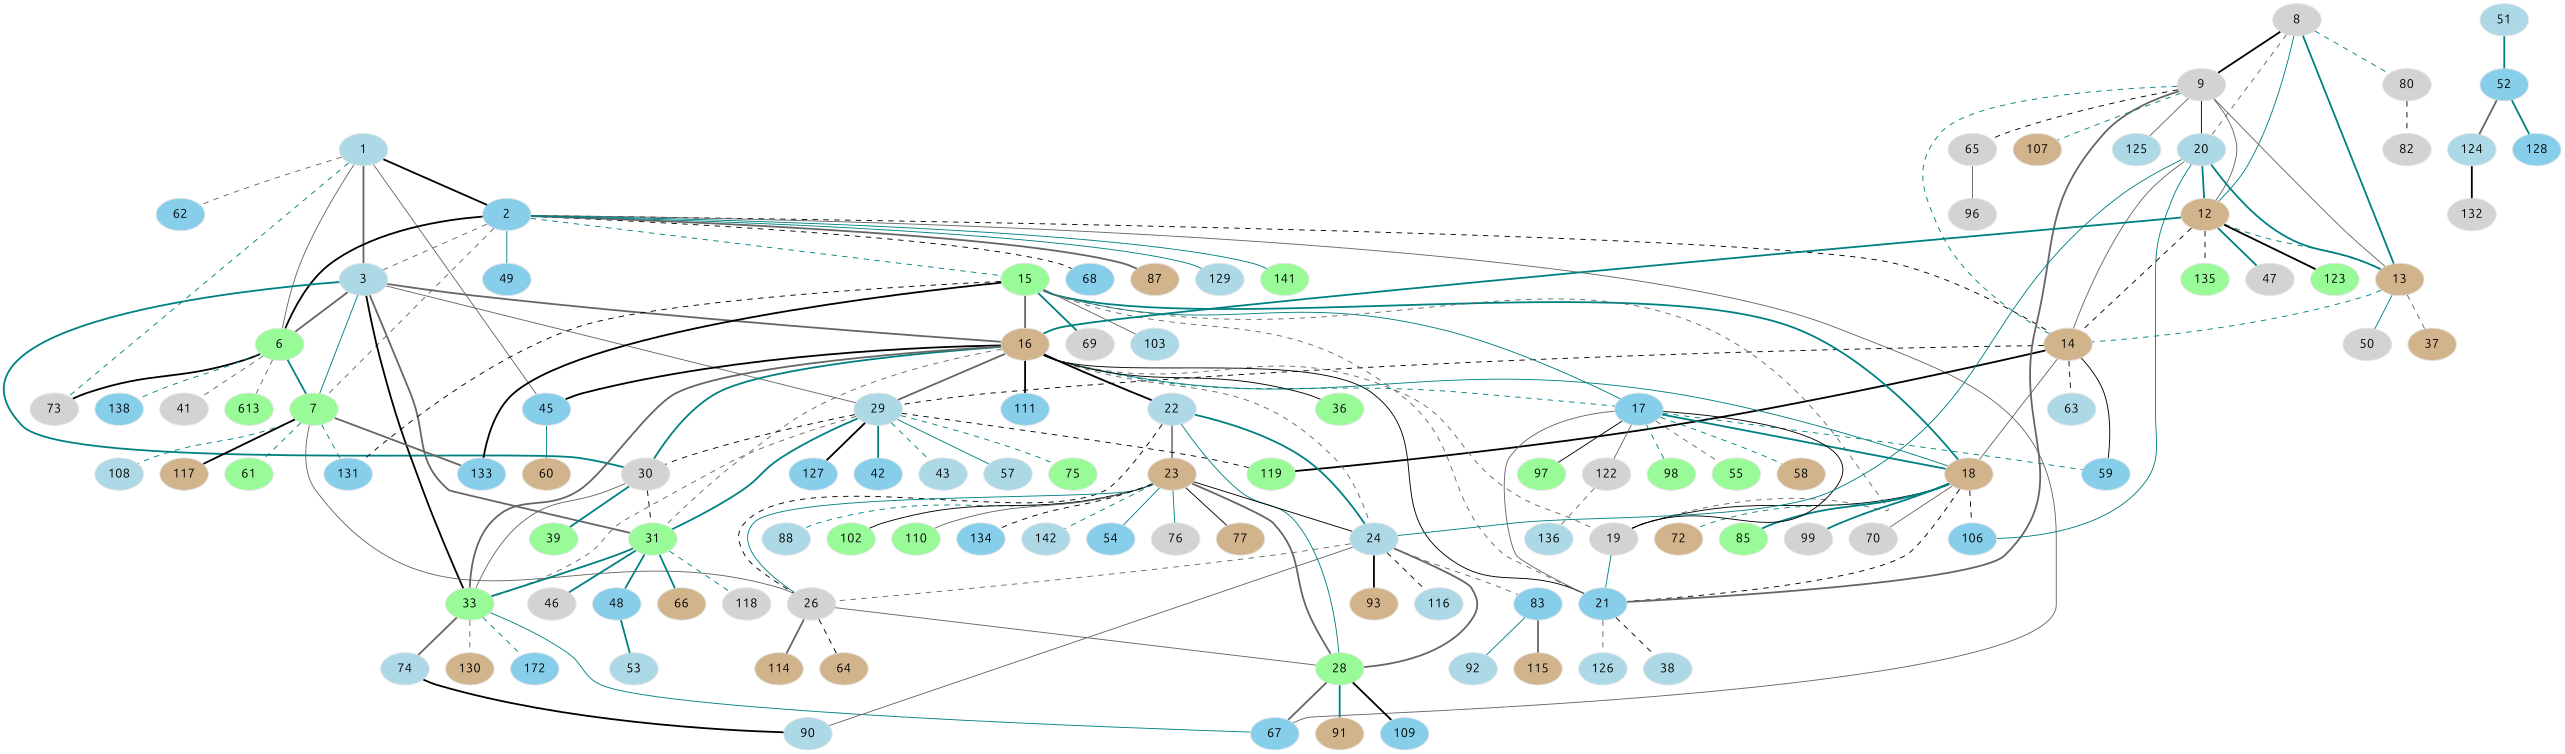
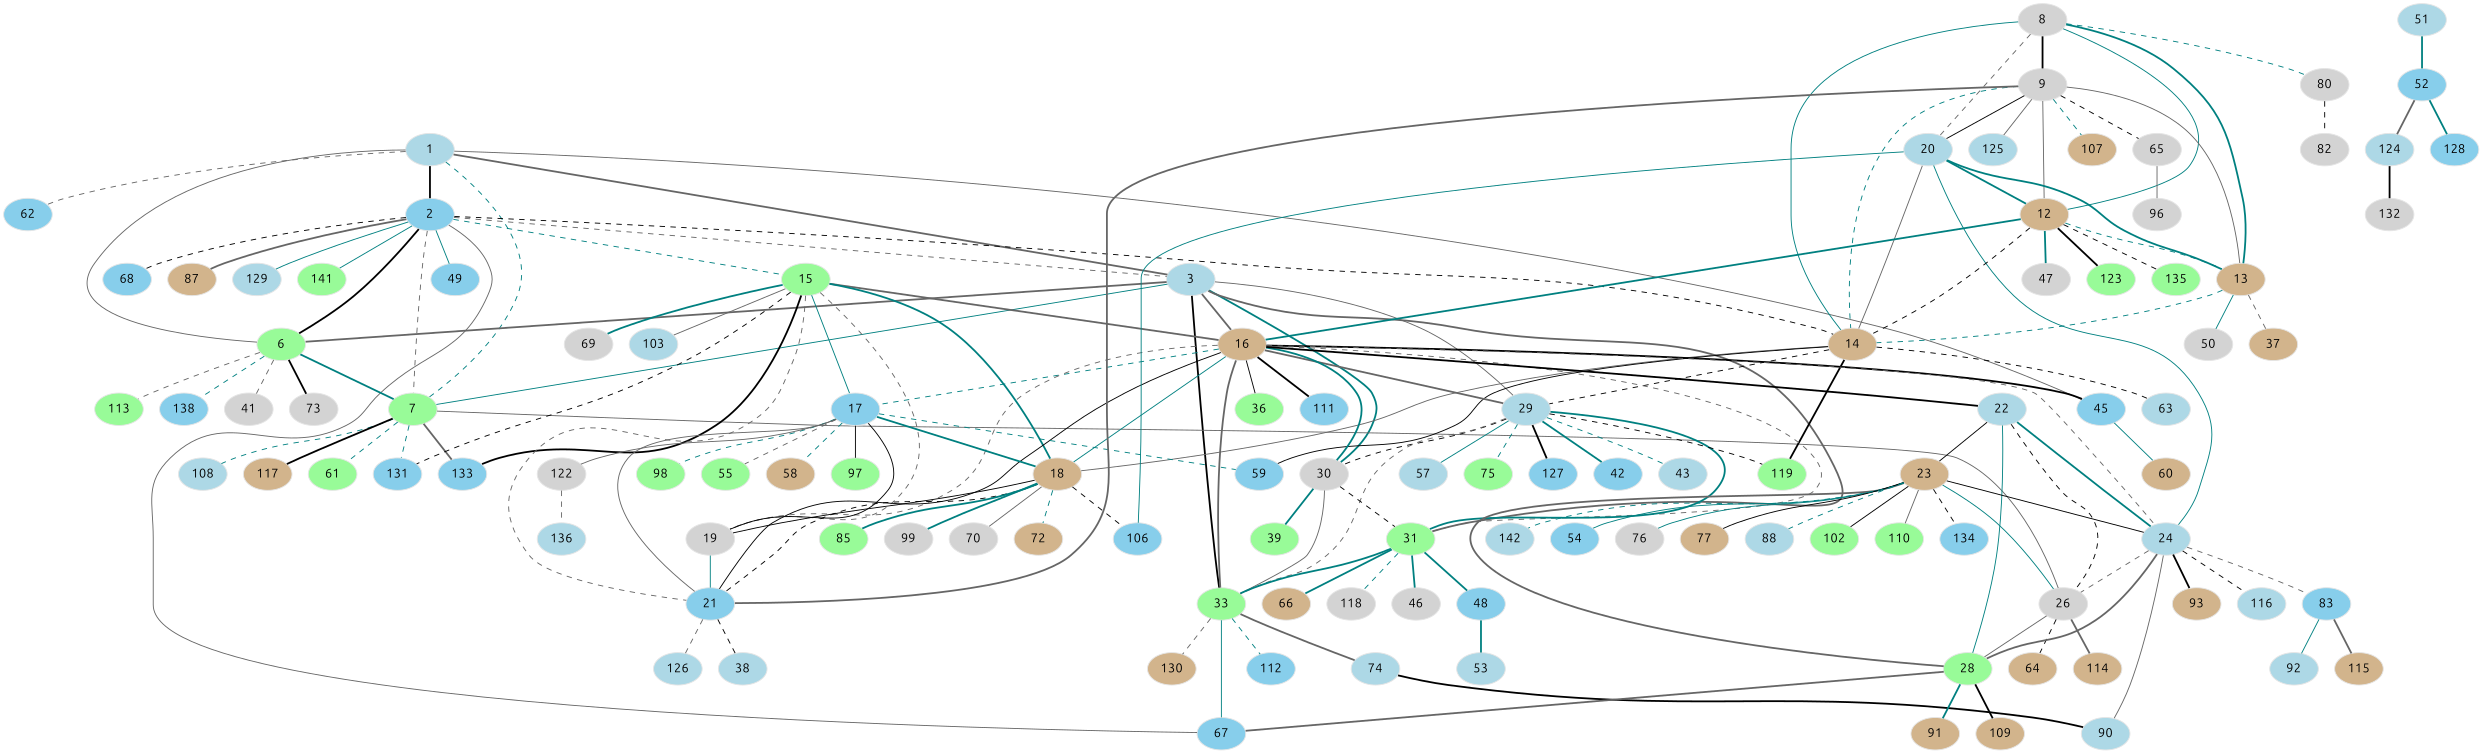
edge "8" -- "14": added
edge "1" -- "73": now "1" -- "7"
node "613": label "613" -> "113"
node "172": label "172" -> "112"
node "109": fillcolor skyblue -> tan
